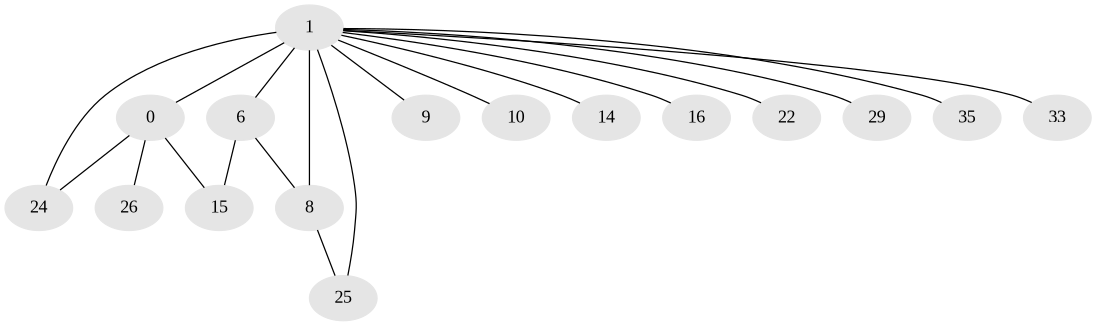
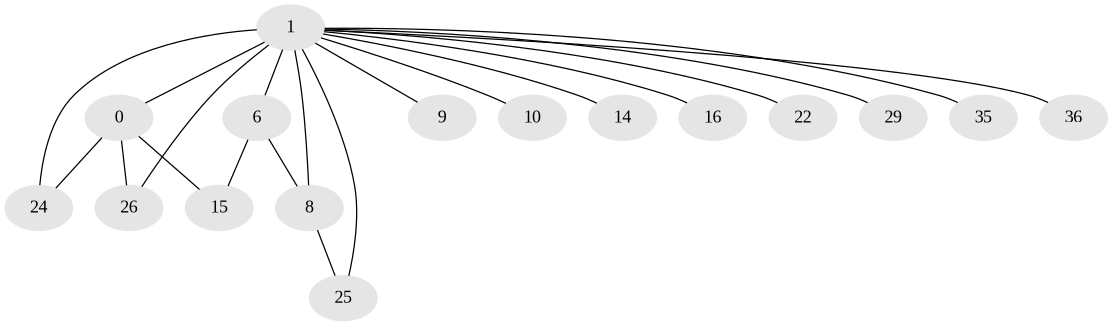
edge "1" -- "26": added
node "33": label "33" -> "36"
